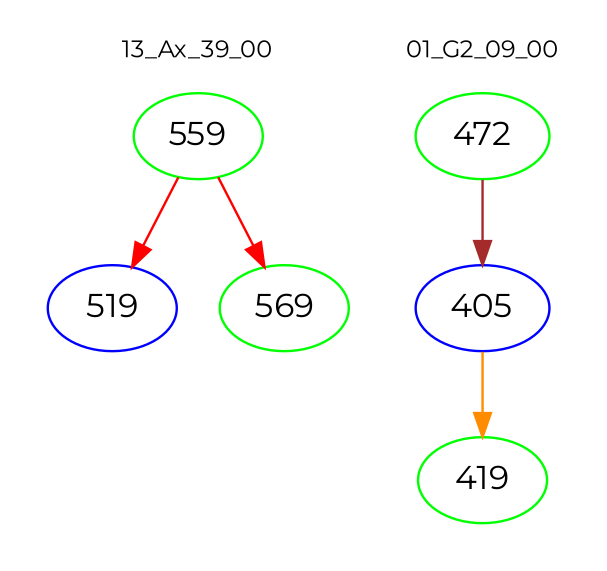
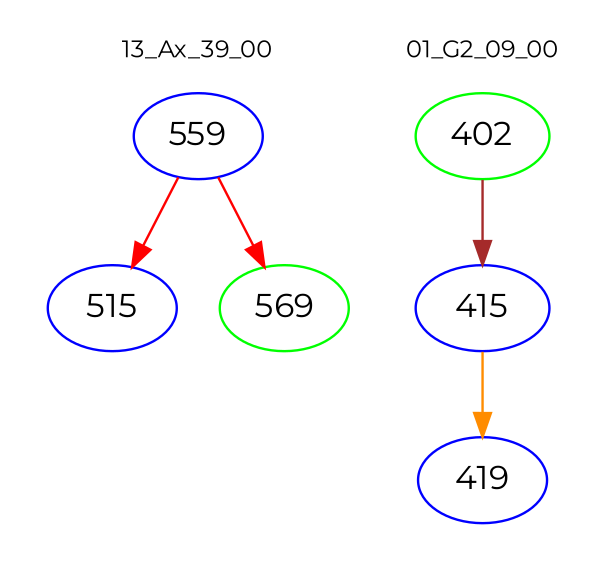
node "559": color green -> blue
node "472": label "472" -> "402"
node "519": label "519" -> "515"
node "405": label "405" -> "415"
node "419": color green -> blue
